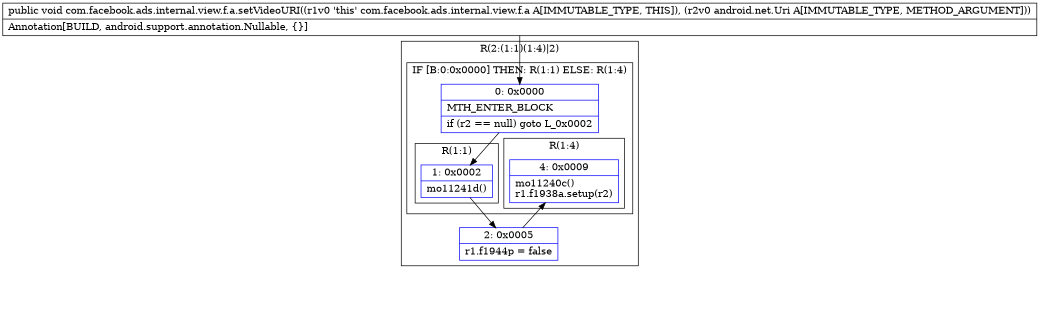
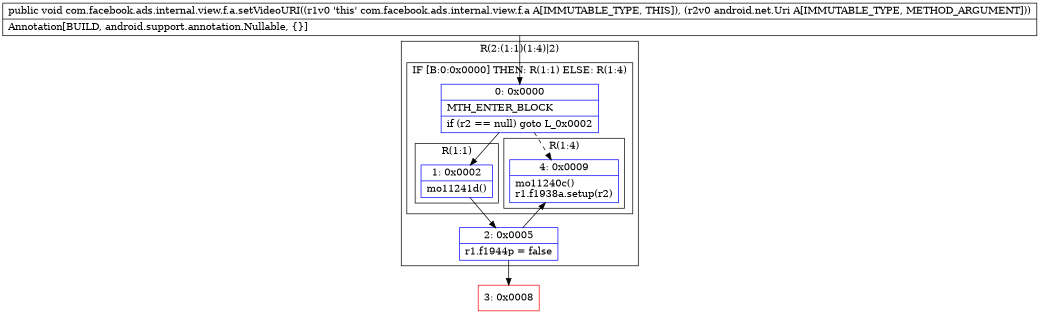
edge "0: 0x0000" -> "4: 0x0009": added
node "3: 0x0008": added
